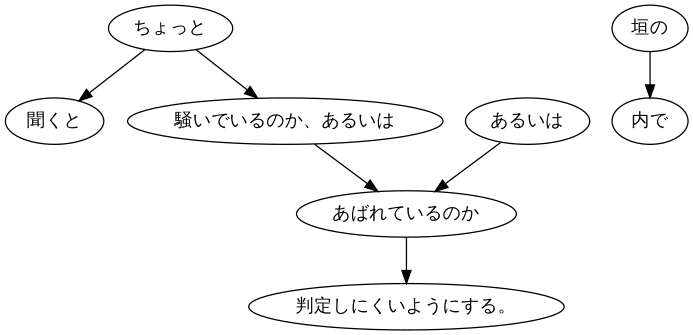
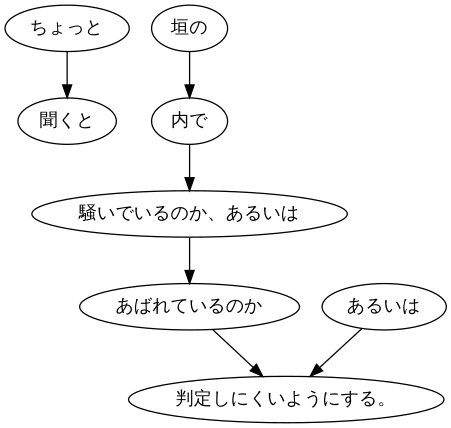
edge "ちょっと" -> "騒いでいるのか、あるいは": now "内で" -> "騒いでいるのか、あるいは"
edge "あるいは" -> "あばれているのか": now "あるいは" -> "判定しにくいようにする。"
